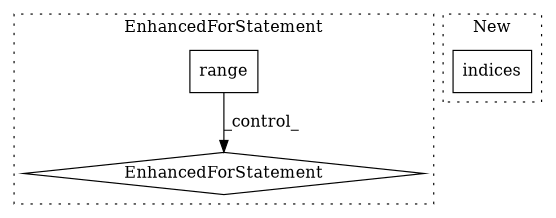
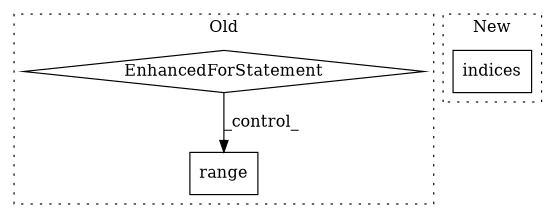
cluster "EnhancedForStatement": label "EnhancedForStatement" -> "Old"
edge "range" -> "EnhancedForStatement": reversed
